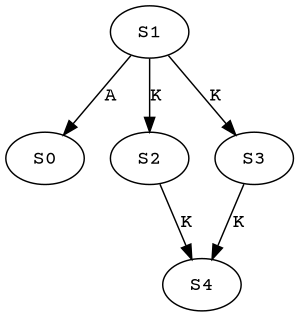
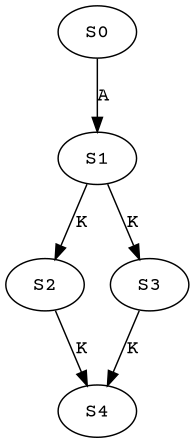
edge "S1" -> "S0": reversed
